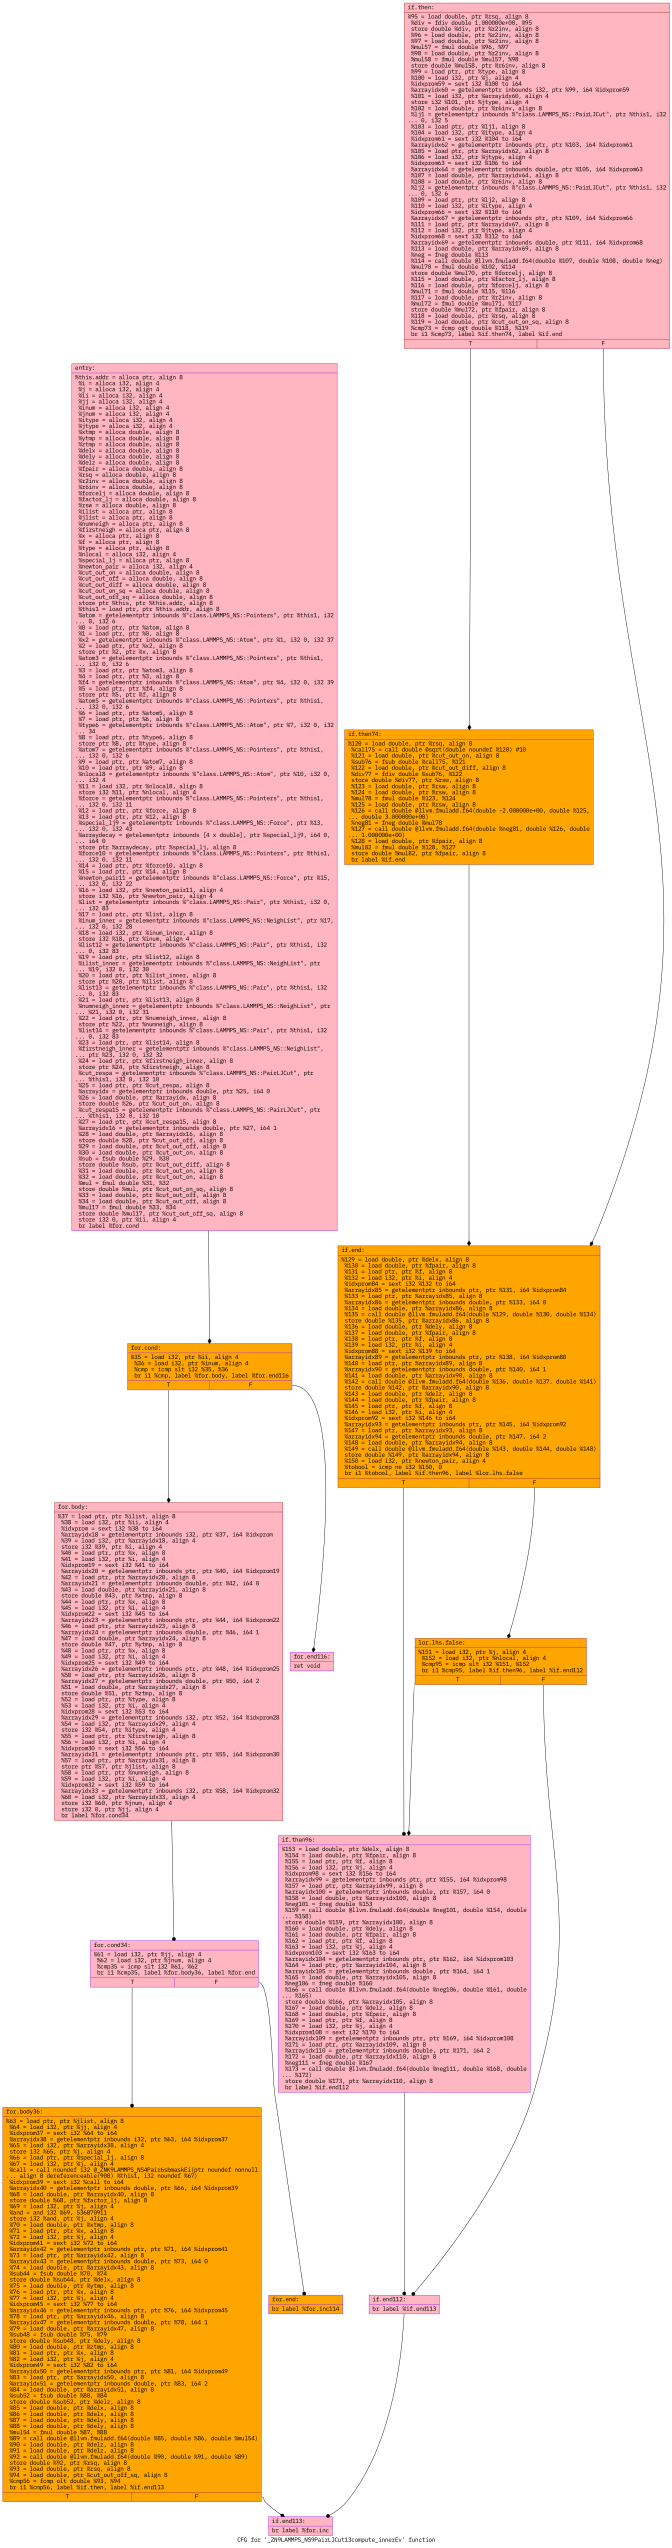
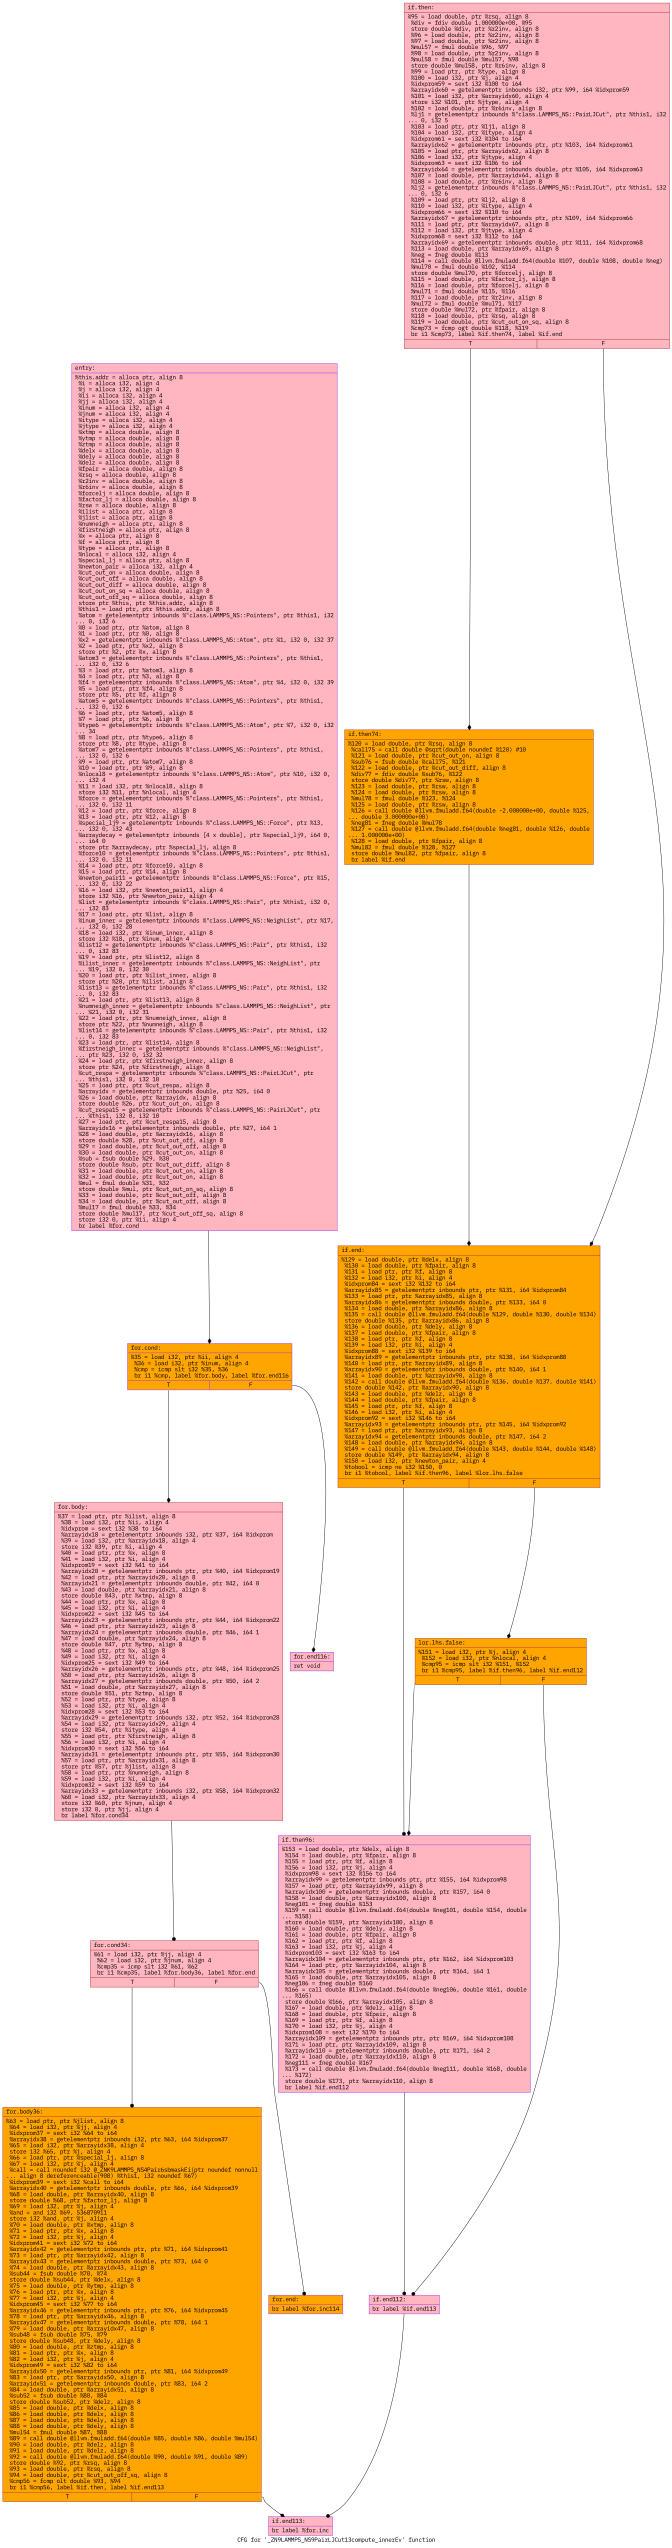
node "for.cond34:": color purple -> brown
